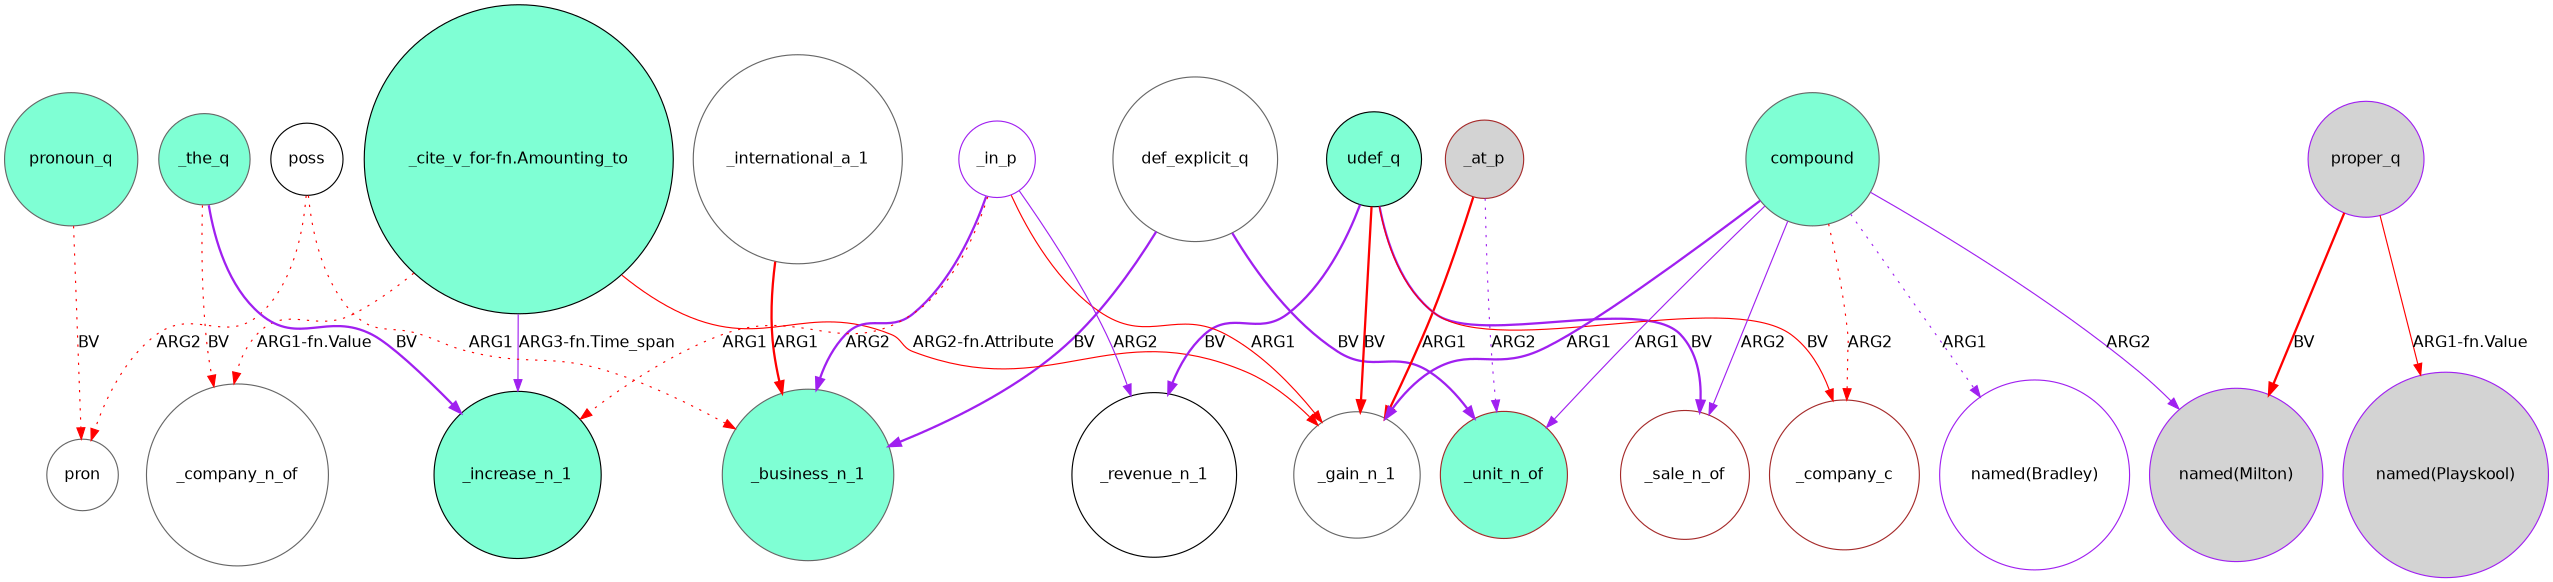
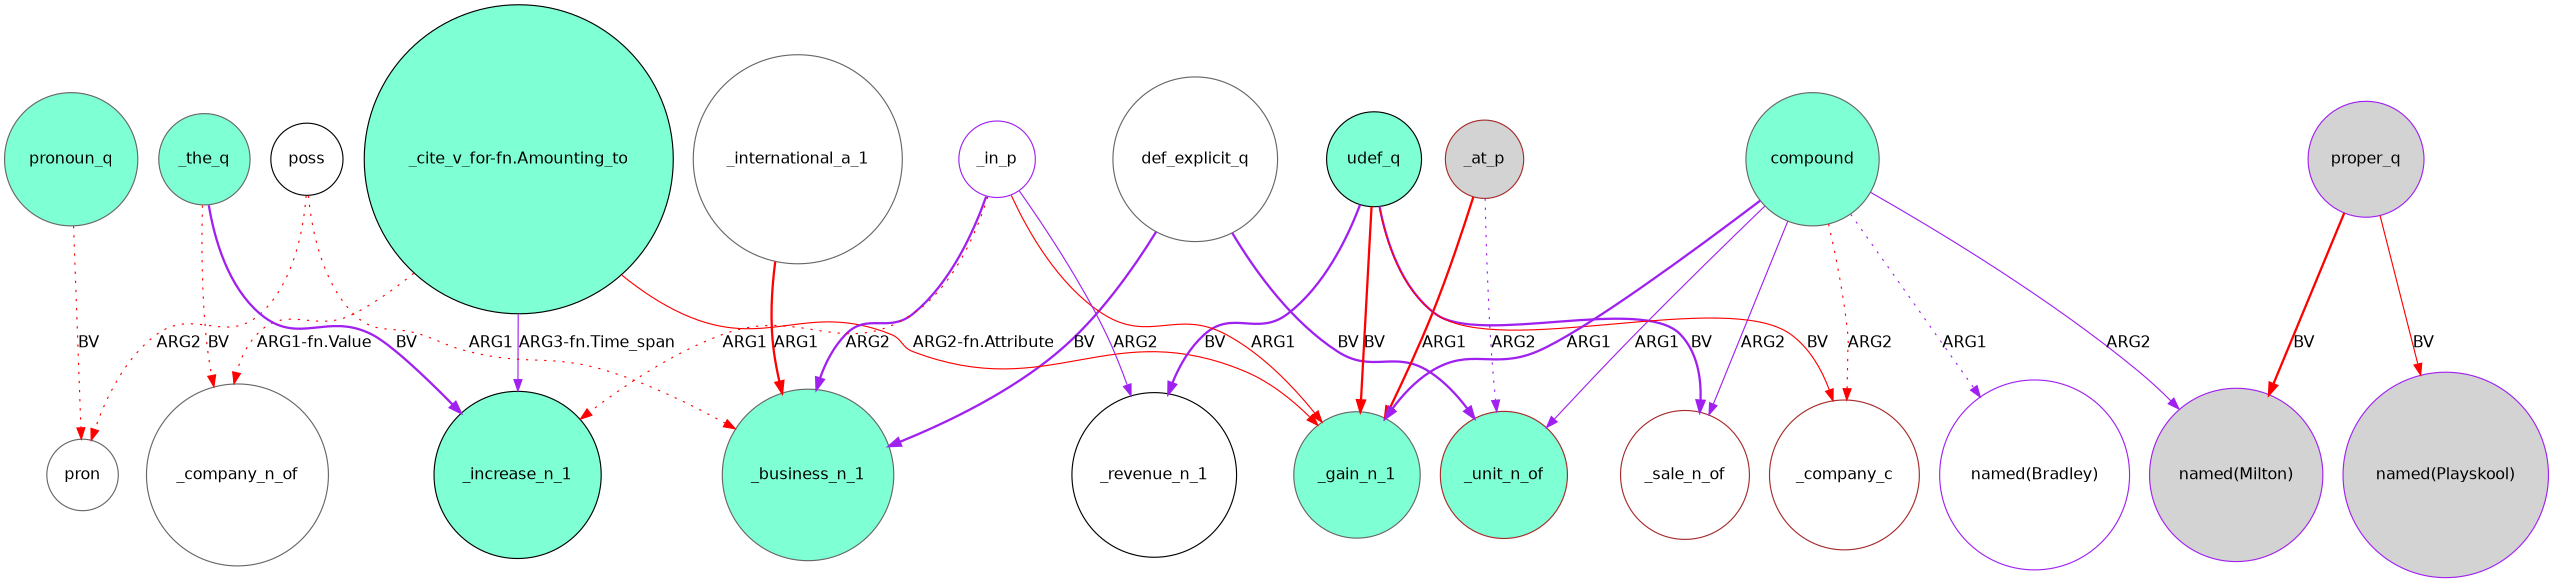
edge "proper_q" -> "named(Playskool)": label "ARG1-fn.Value" -> "BV"
node "_gain_n_1": fillcolor white -> aquamarine
